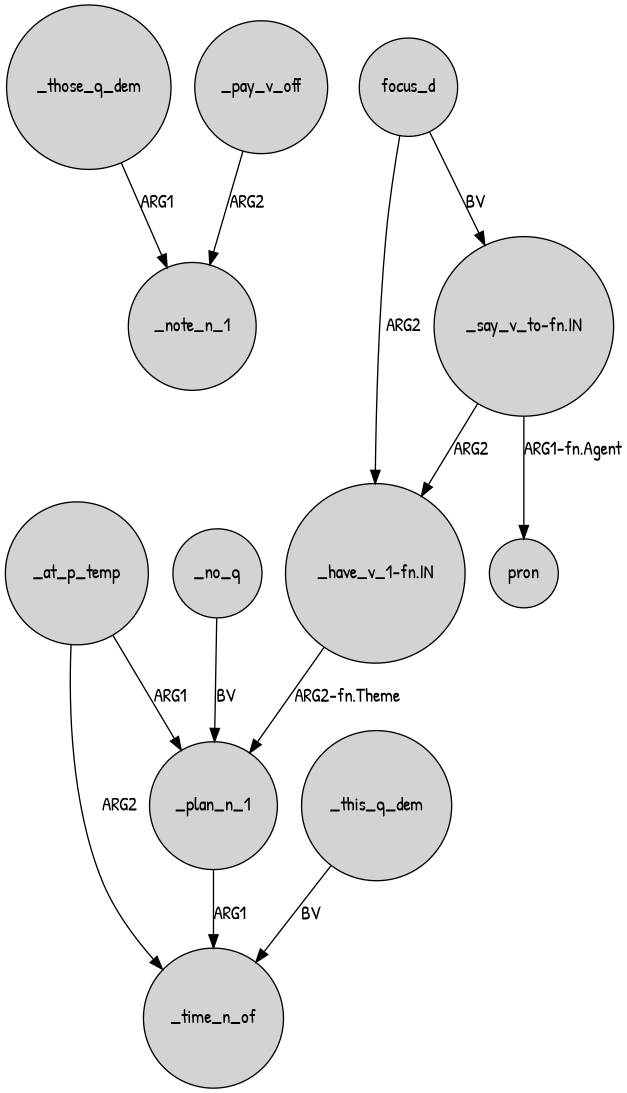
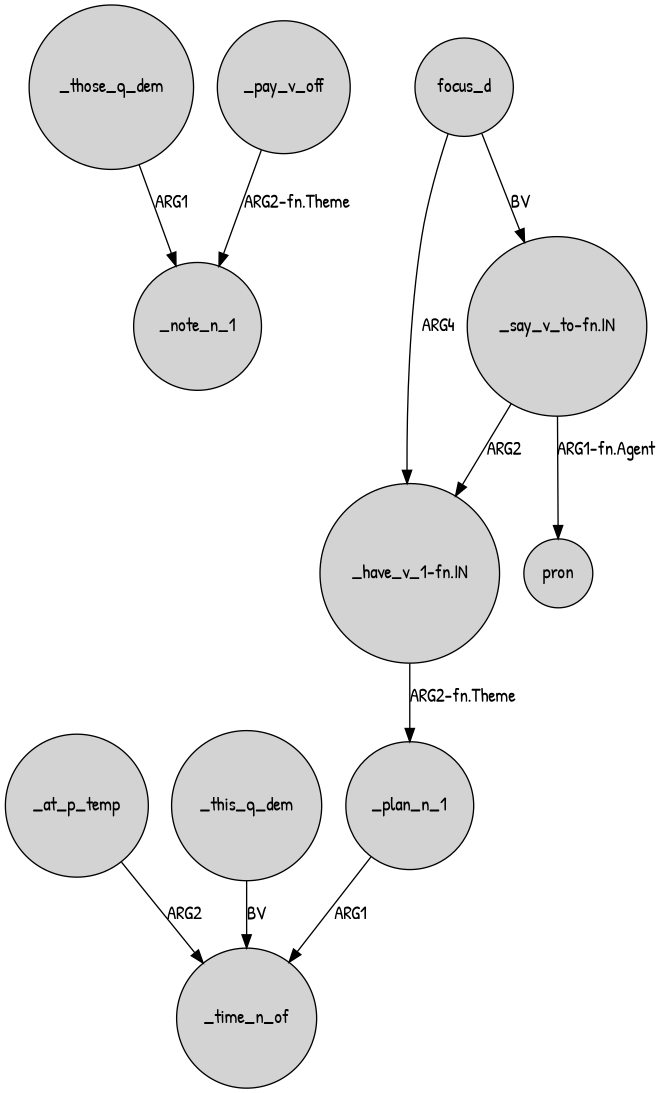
edge "_pay_v_off" -> "_note_n_1": label "ARG2" -> "ARG2-fn.Theme"
edge "focus_d" -> "_have_v_1-fn.IN": label "ARG2" -> "ARG4"
node "_no_q": removed
edge "_at_p_temp" -> "_plan_n_1": removed, label "ARG1"
